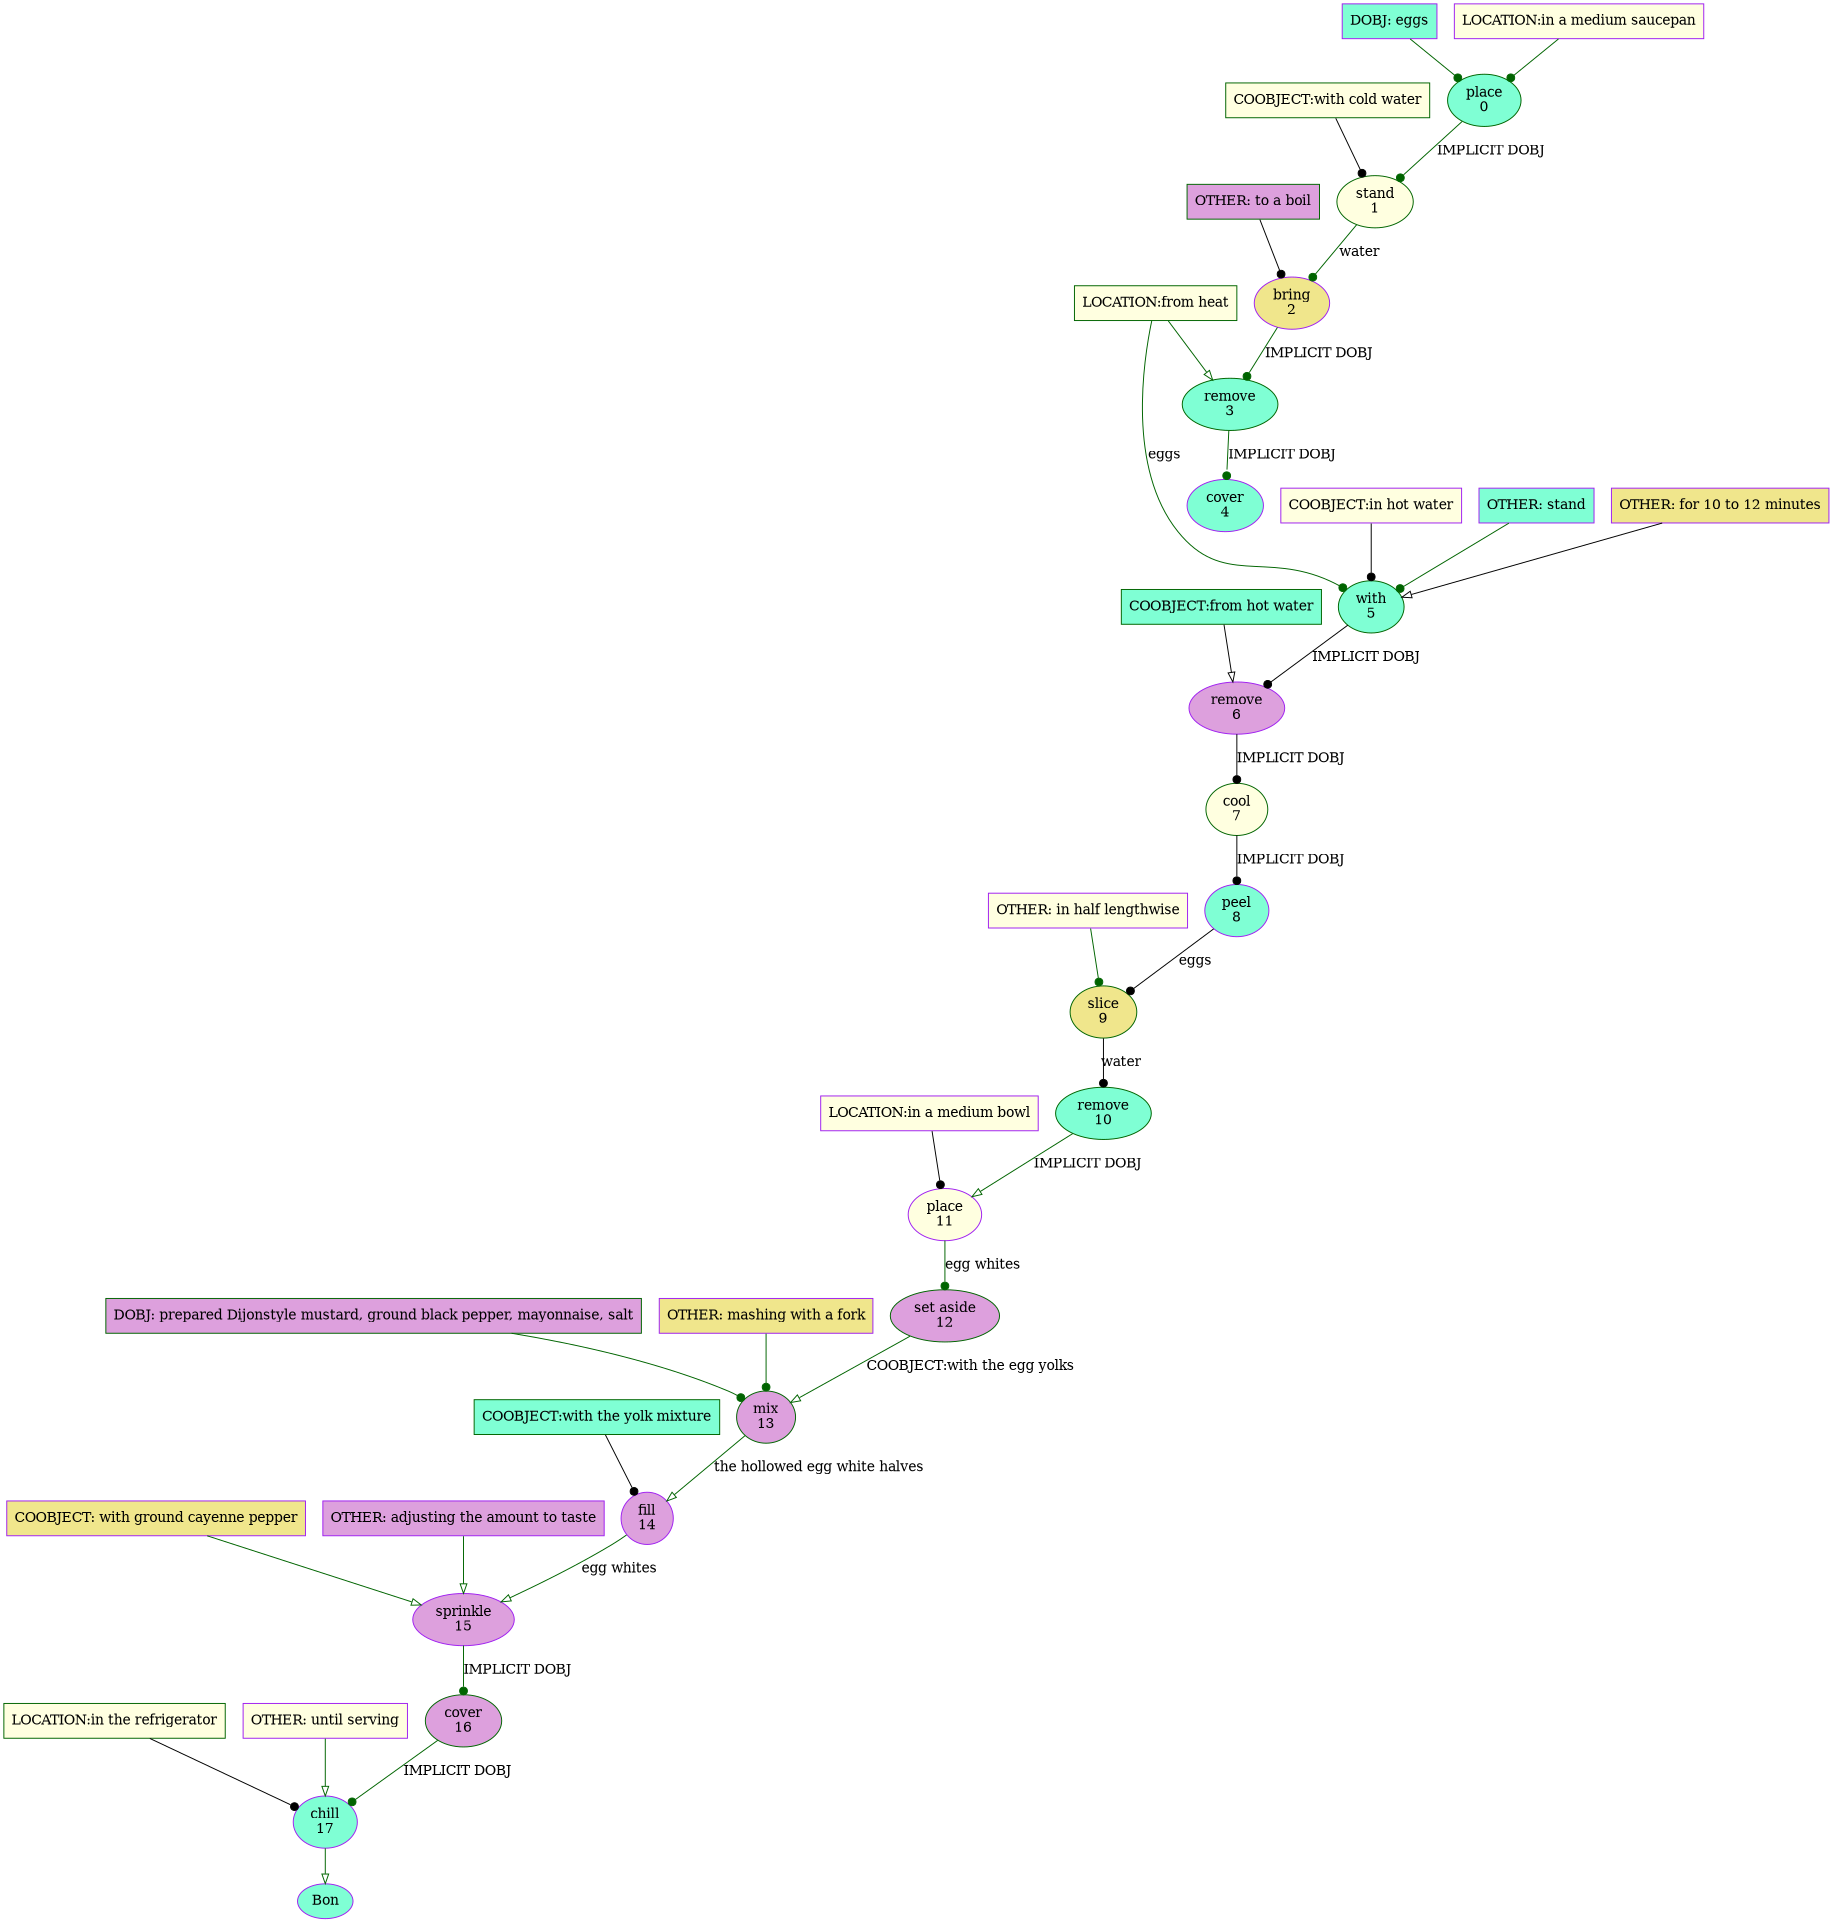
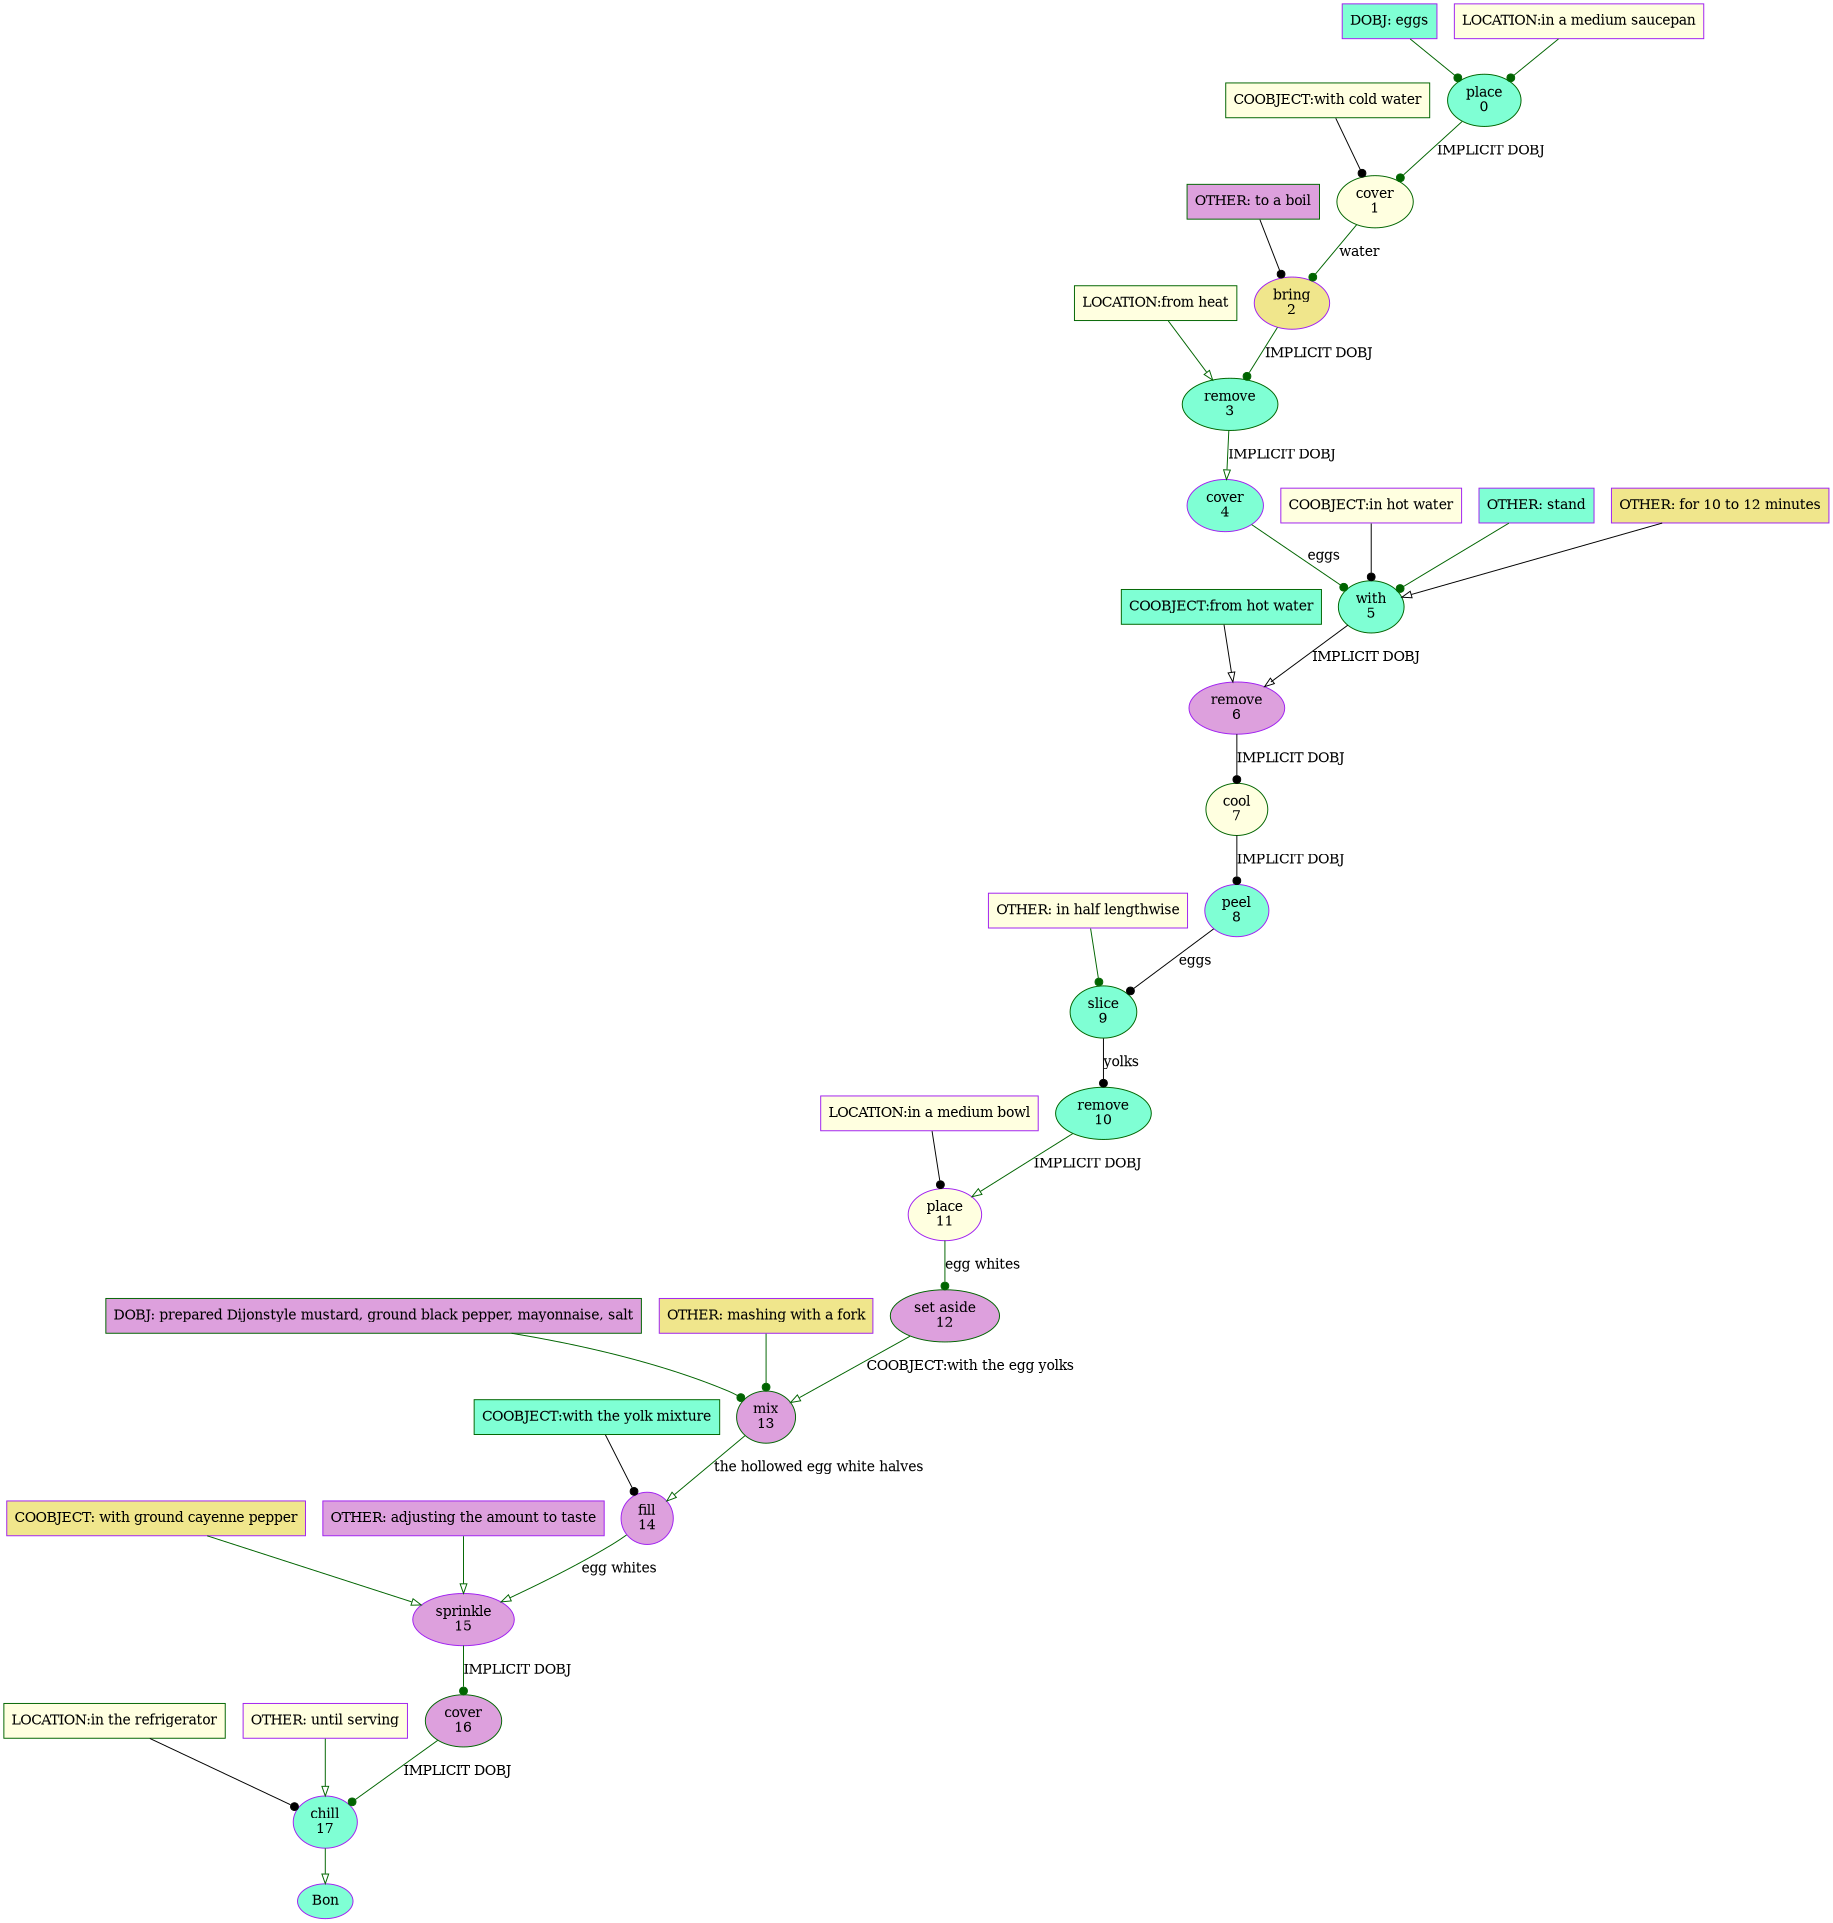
node "stand 1": label "stand 1" -> "cover 1"
edge "remove 3" -> "cover 4": arrowhead dot -> onormal
edge "LOCATION:from heat" -> "with 5": now "cover 4" -> "with 5"
edge "with 5" -> "remove 6": arrowhead dot -> onormal
node "slice 9": fillcolor khaki -> aquamarine
edge "slice 9" -> "remove 10": label "water" -> "yolks"
